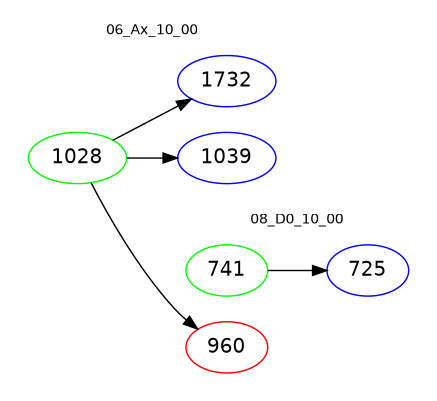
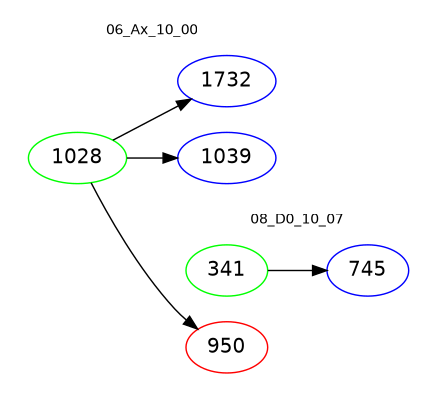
cluster "08_D0_10_00": label "08_D0_10_00" -> "08_D0_10_07"
node "741": label "741" -> "341"
node "725": label "725" -> "745"
node "960": label "960" -> "950"
